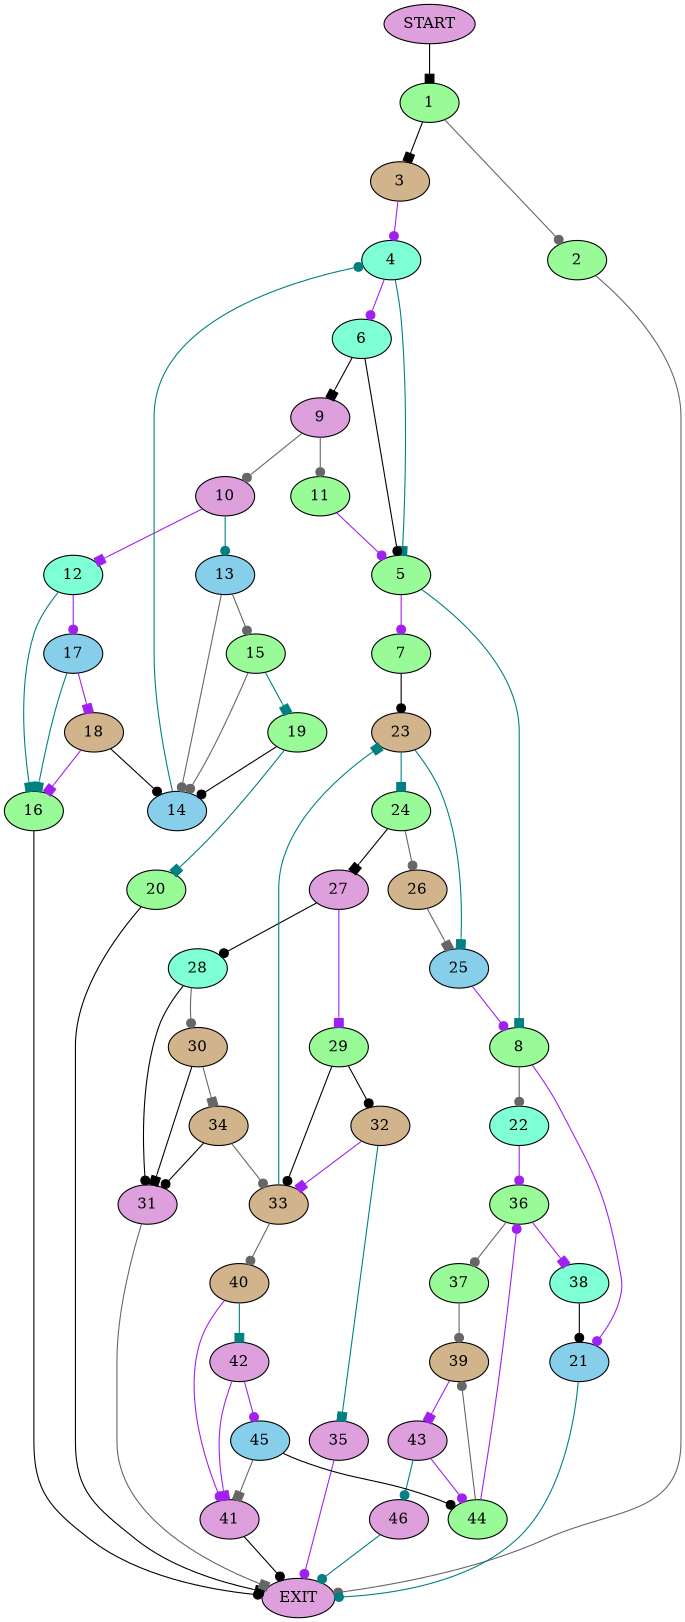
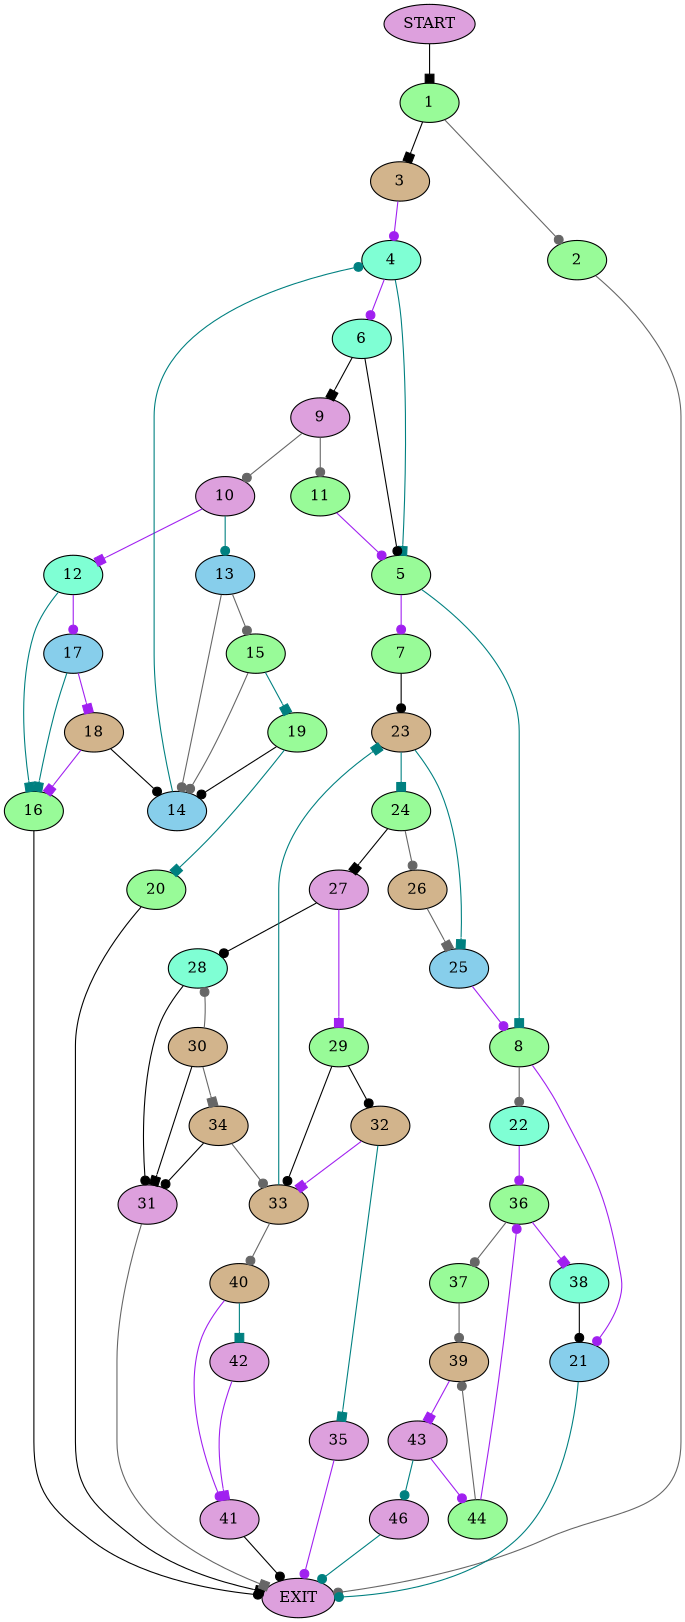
edge "28" -> "30": reversed
node "45": removed
